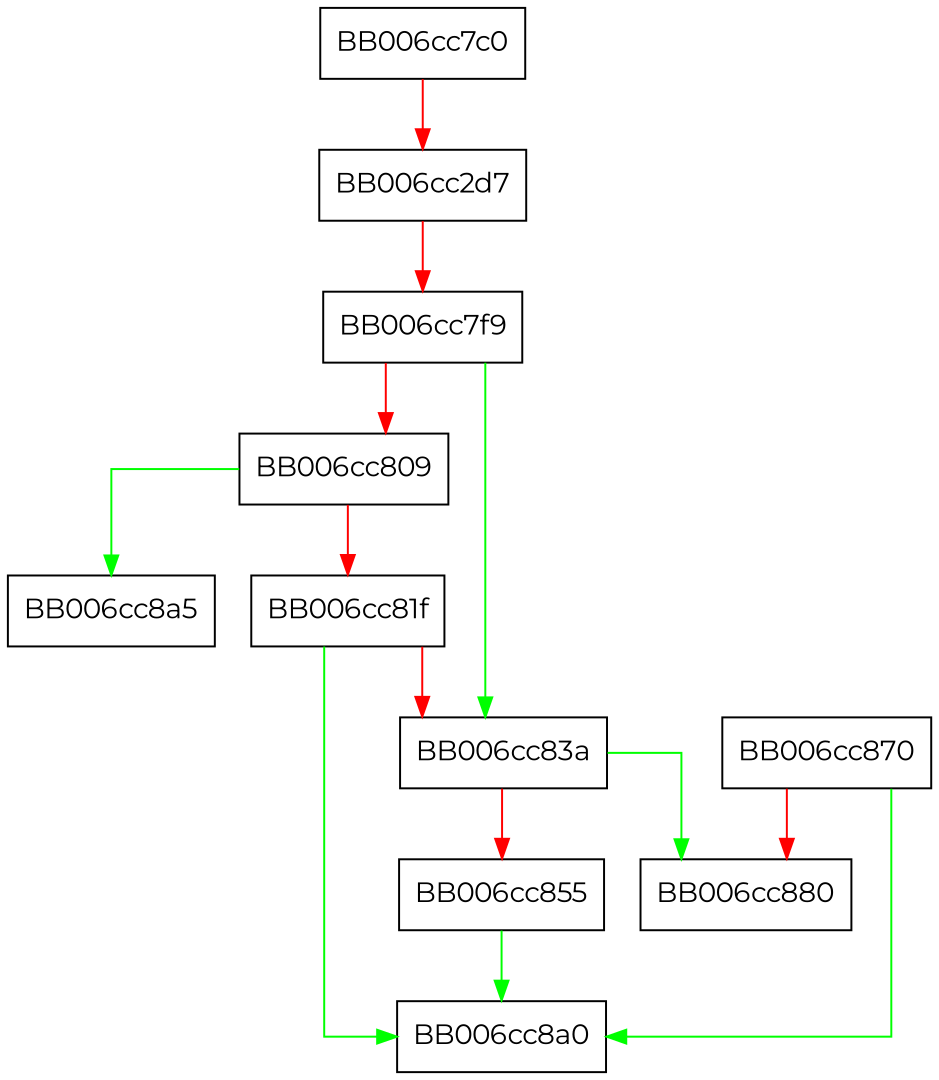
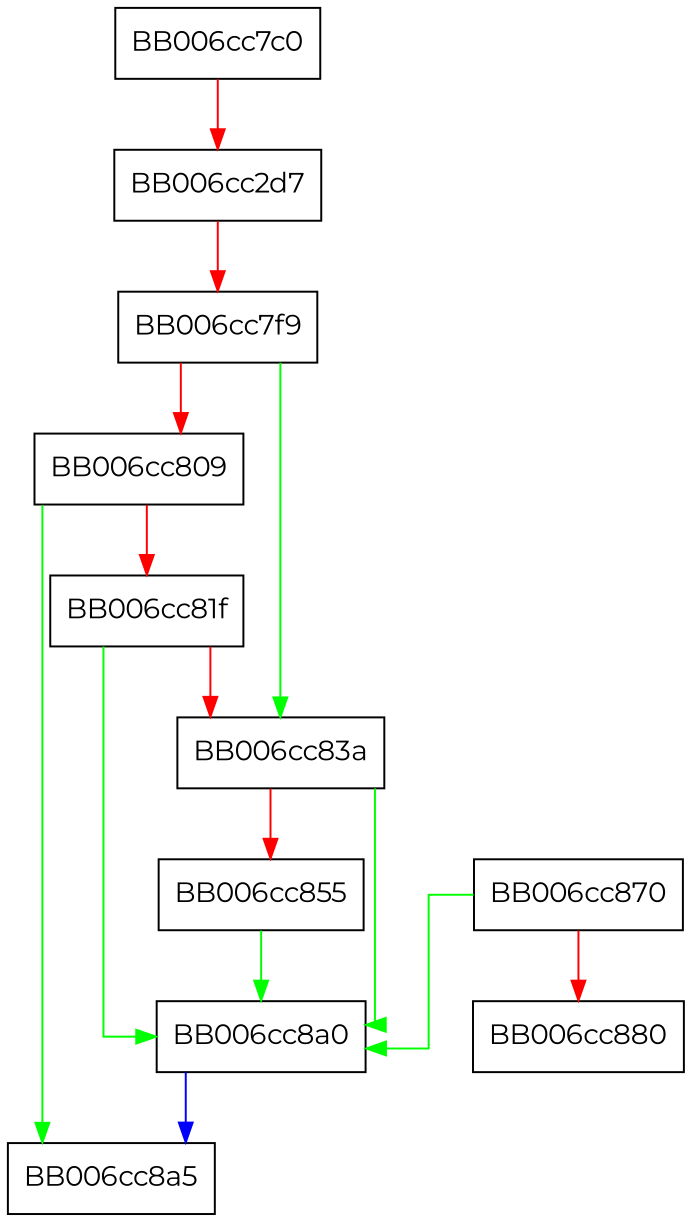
edge "BB006cc83a" -> "BB006cc880": now "BB006cc83a" -> "BB006cc8a0"
edge "BB006cc8a0" -> "BB006cc8a5": added
